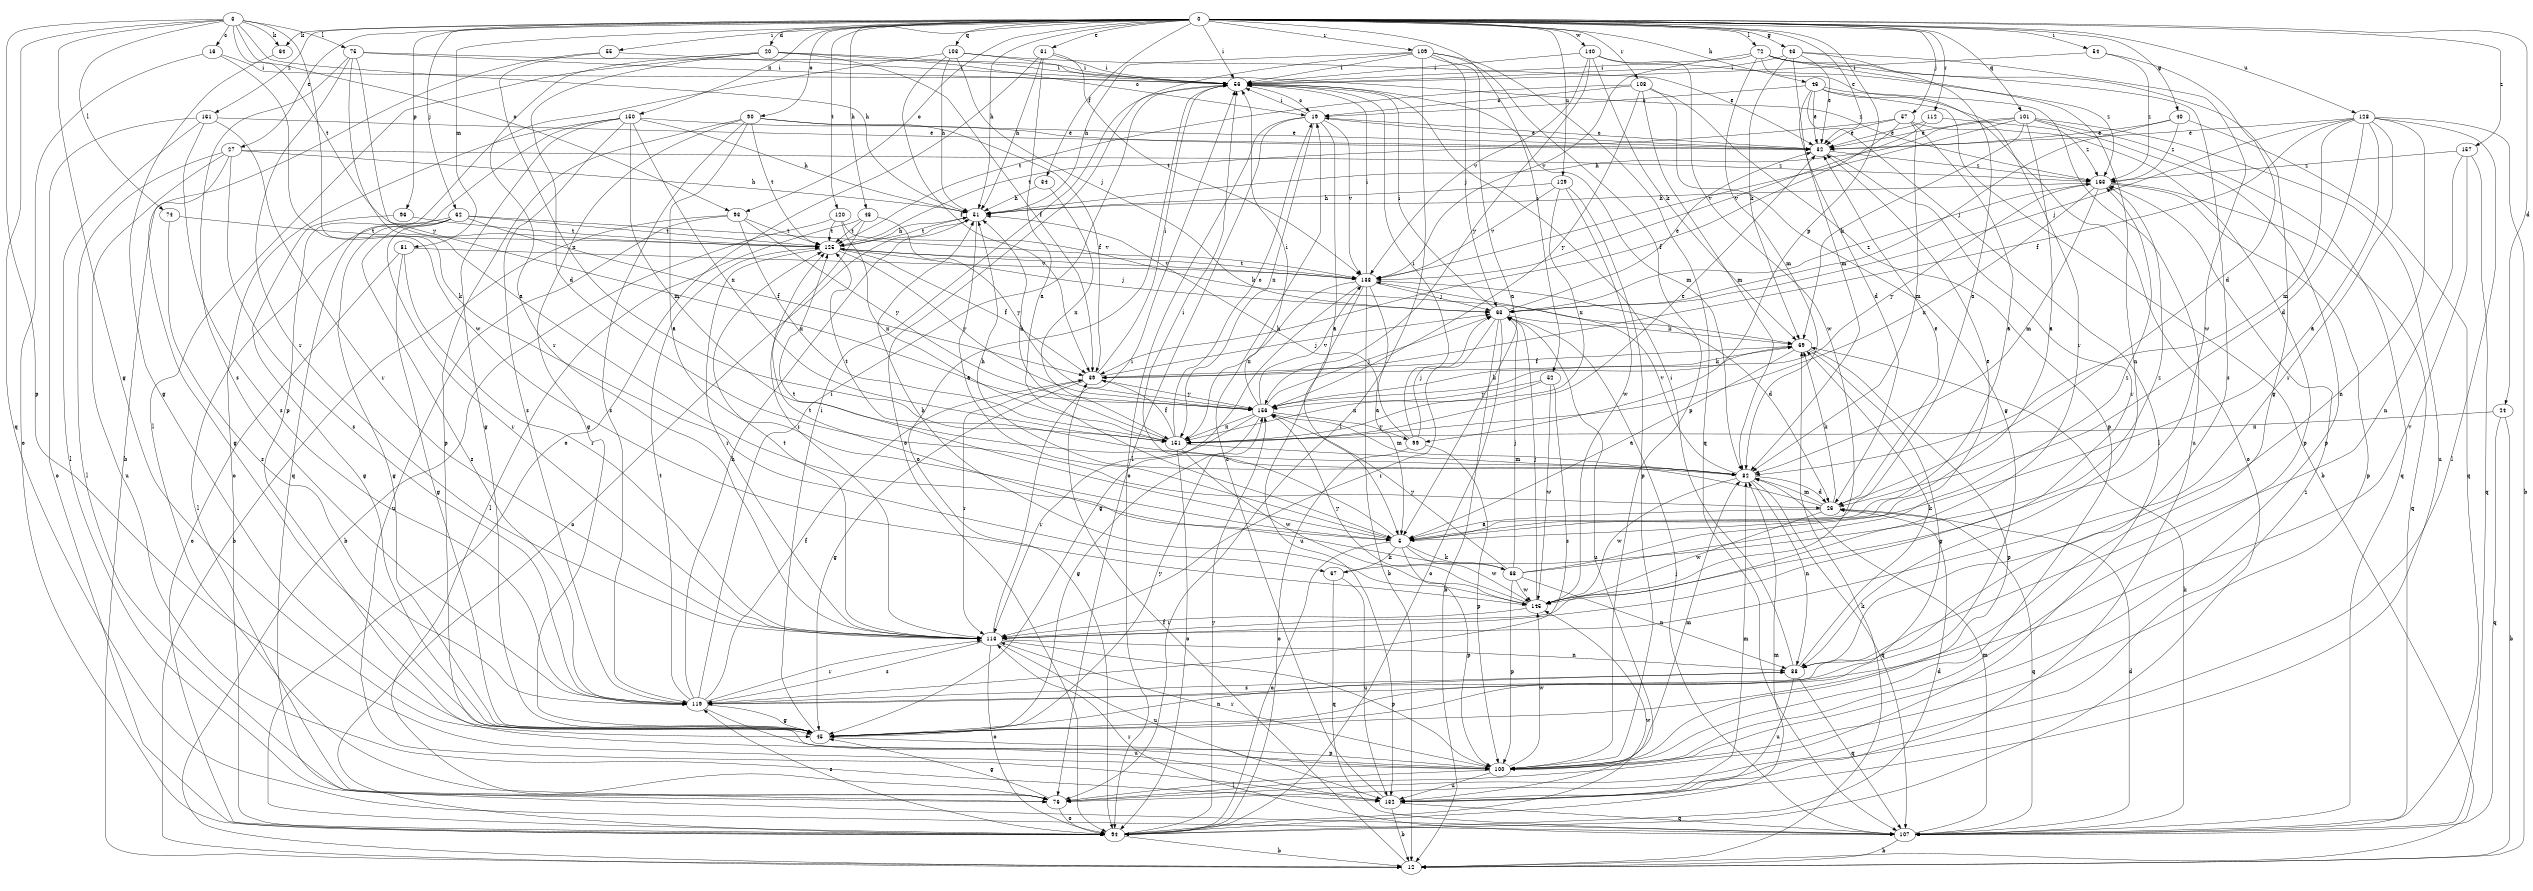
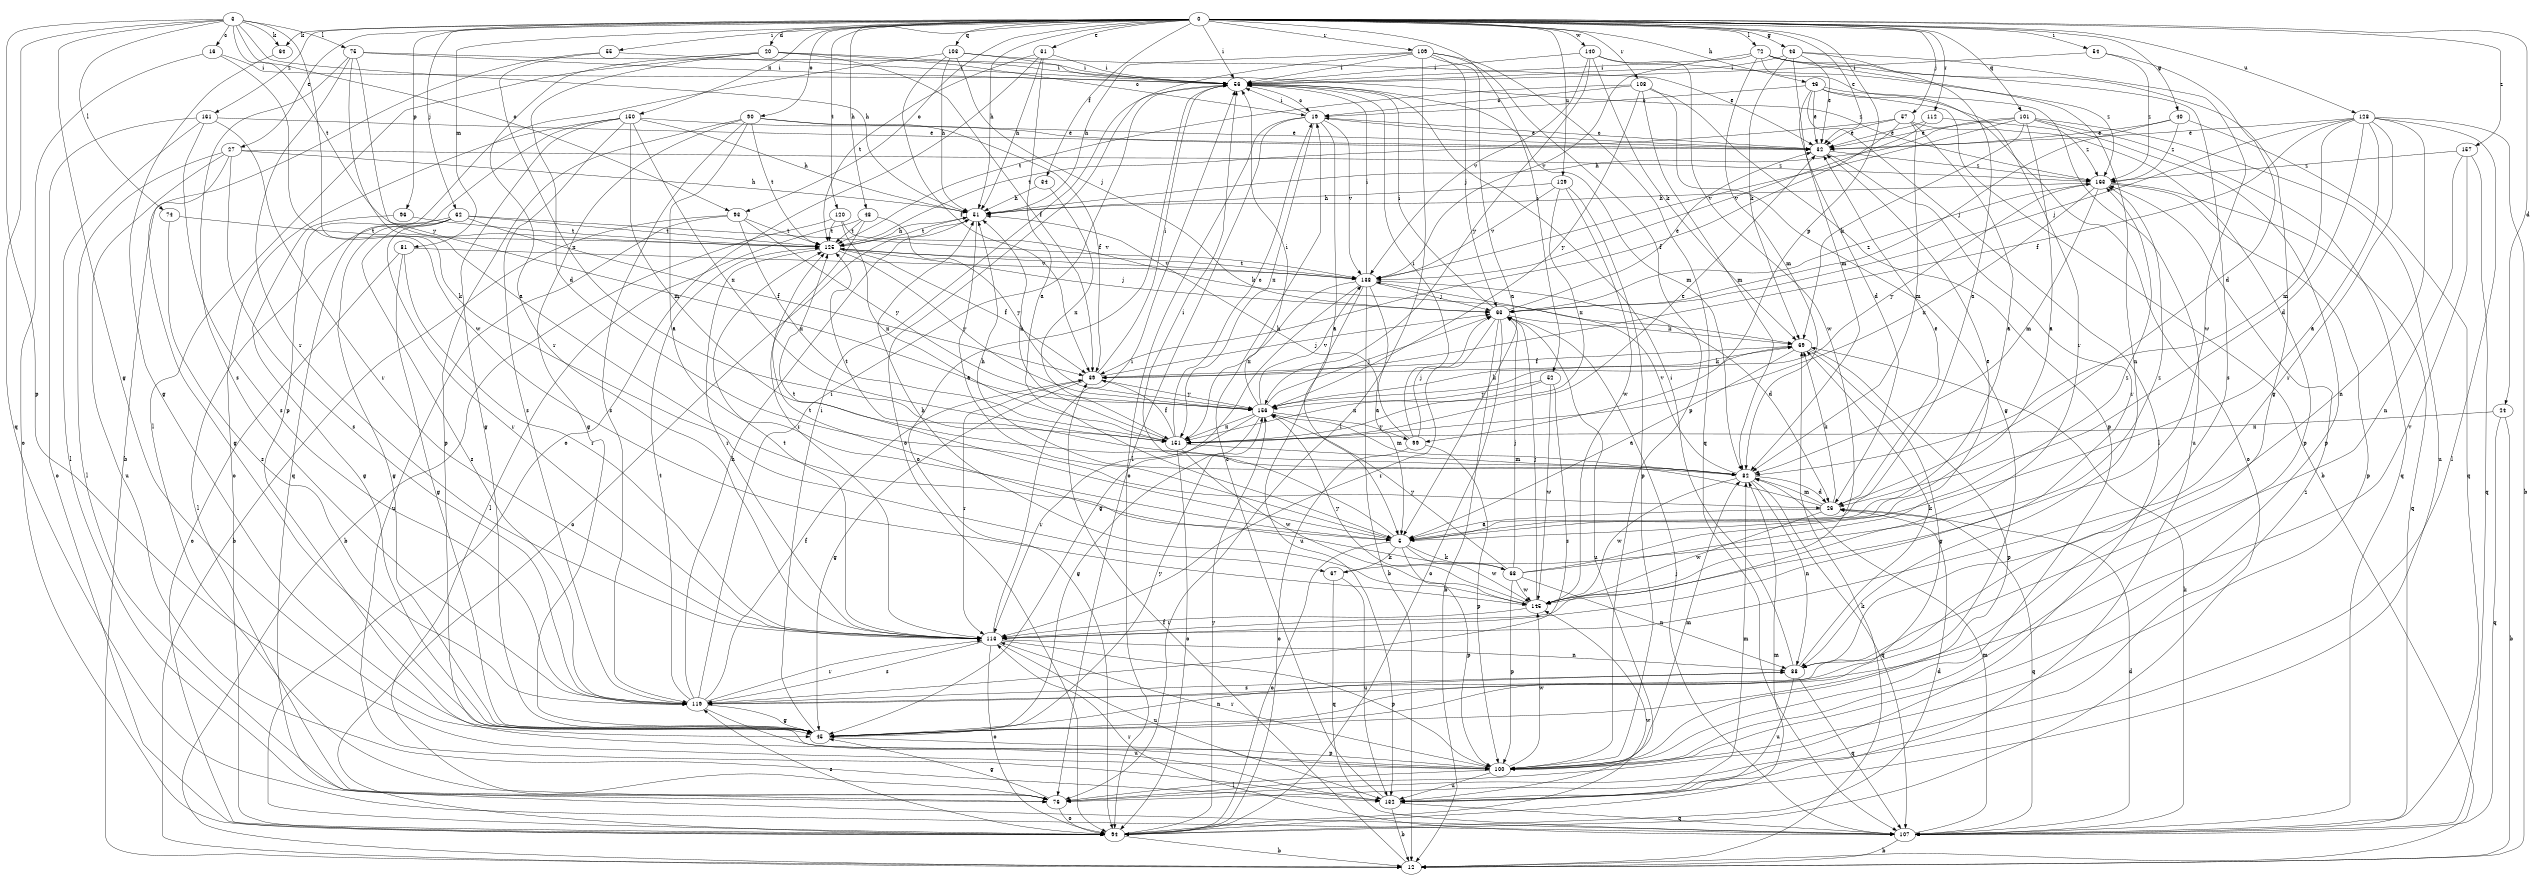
edge "31" -> "138": now "31" -> "125"
